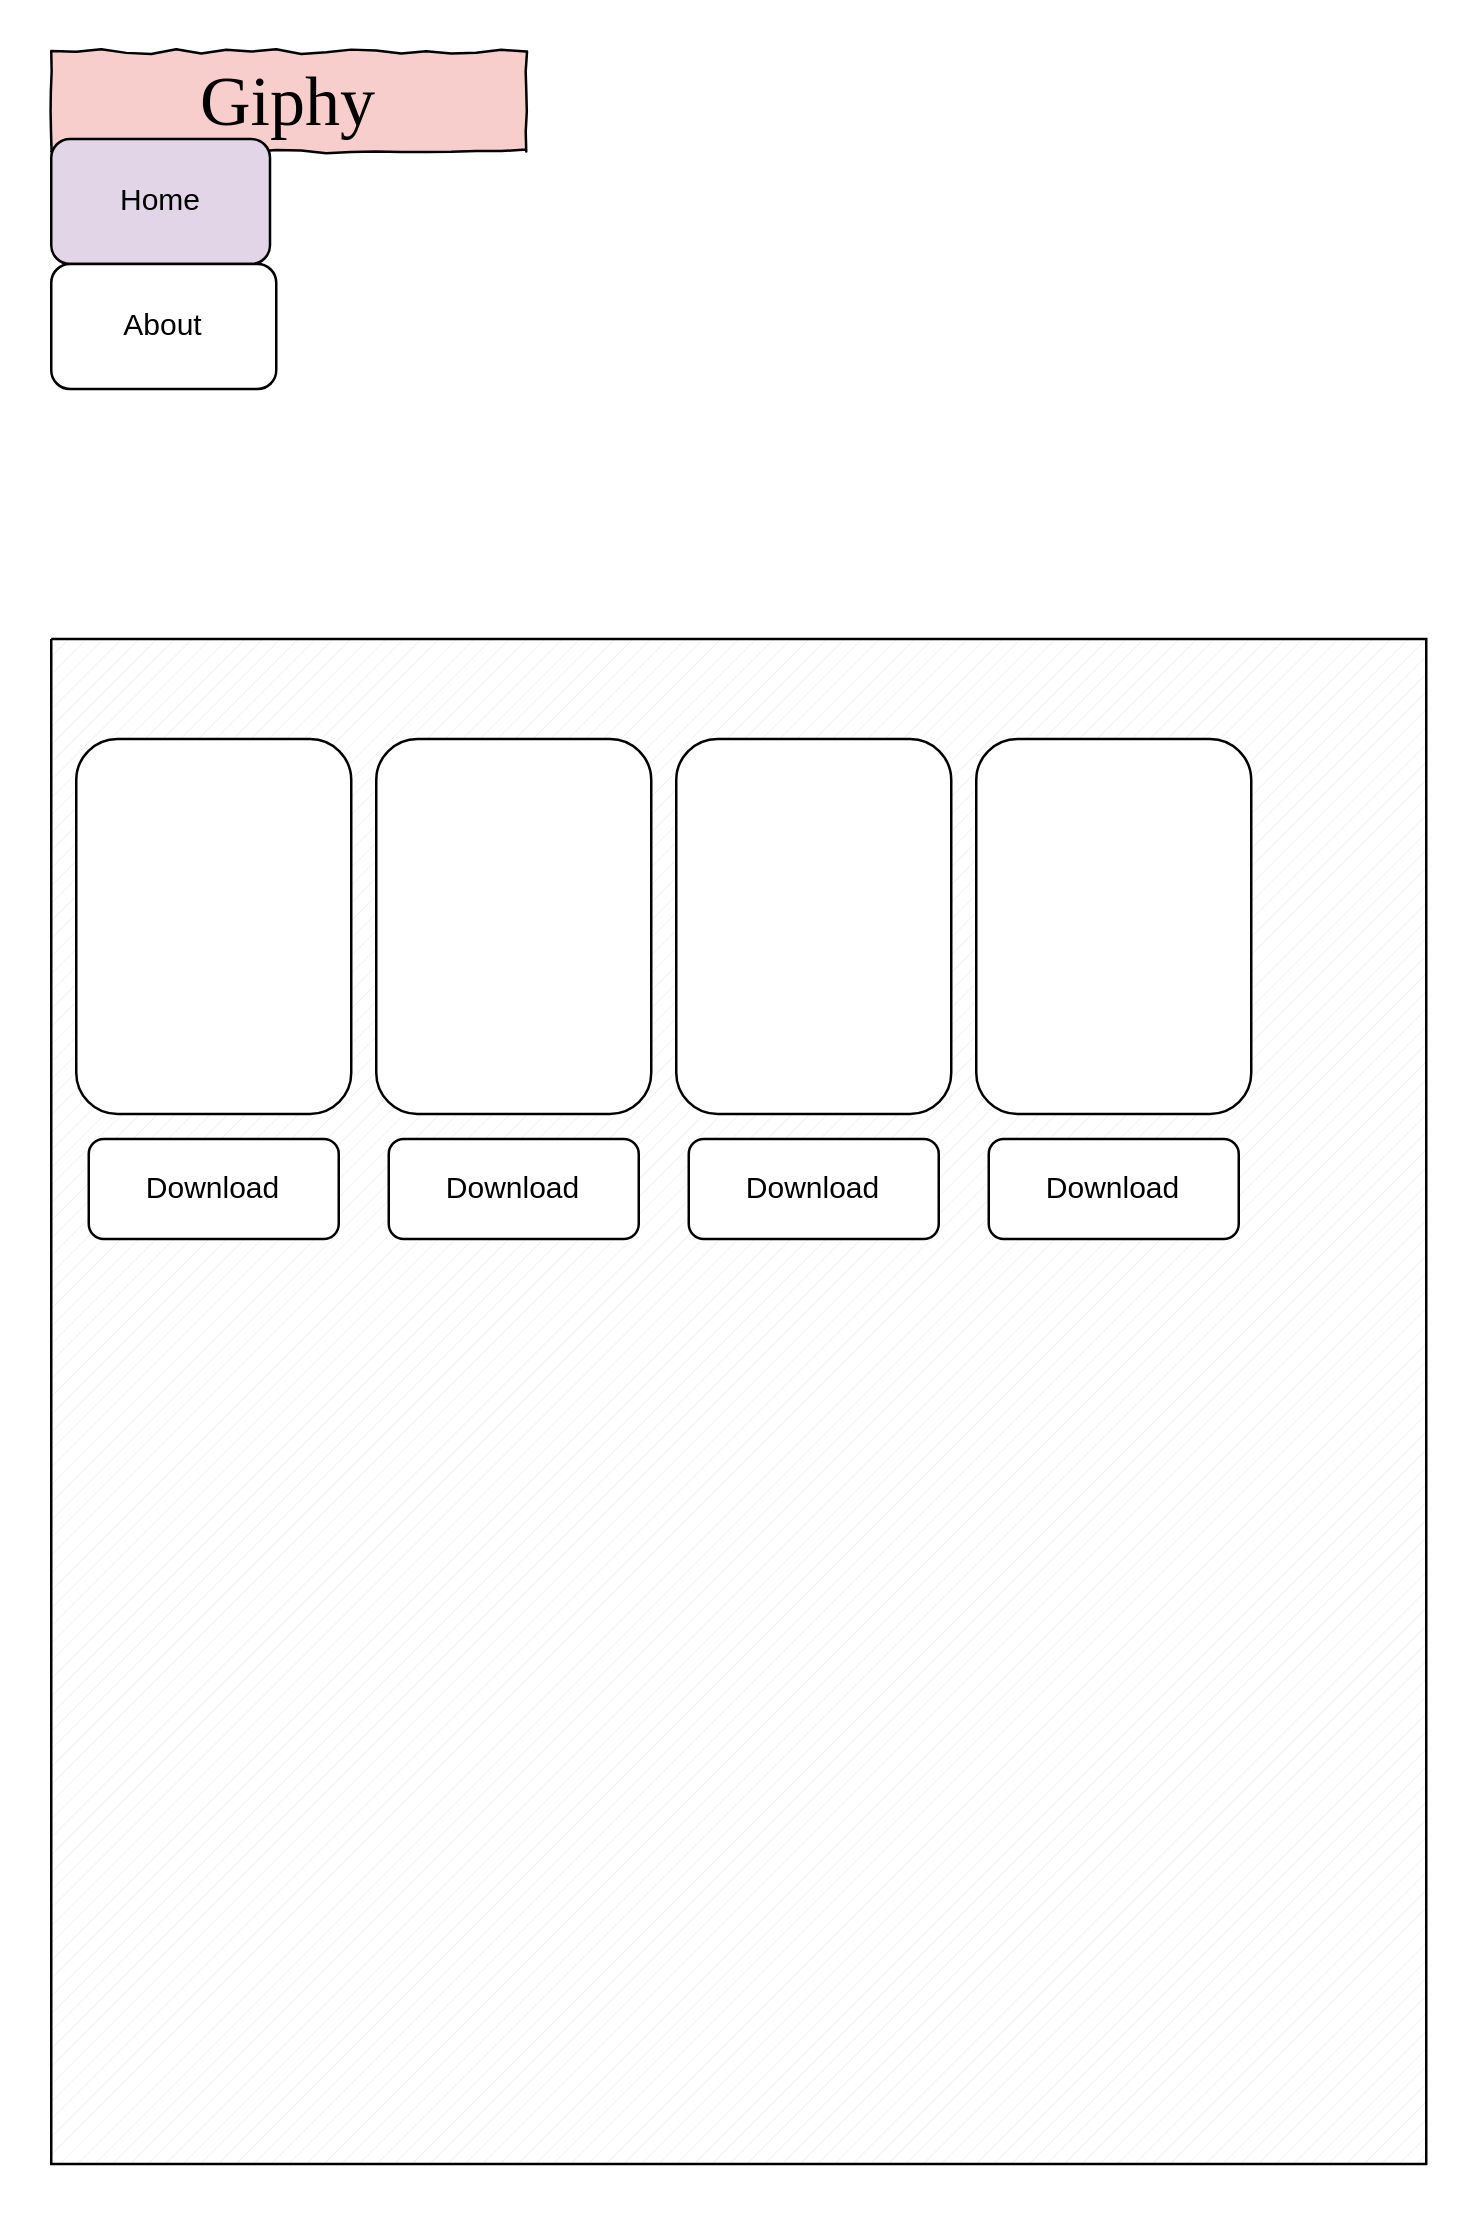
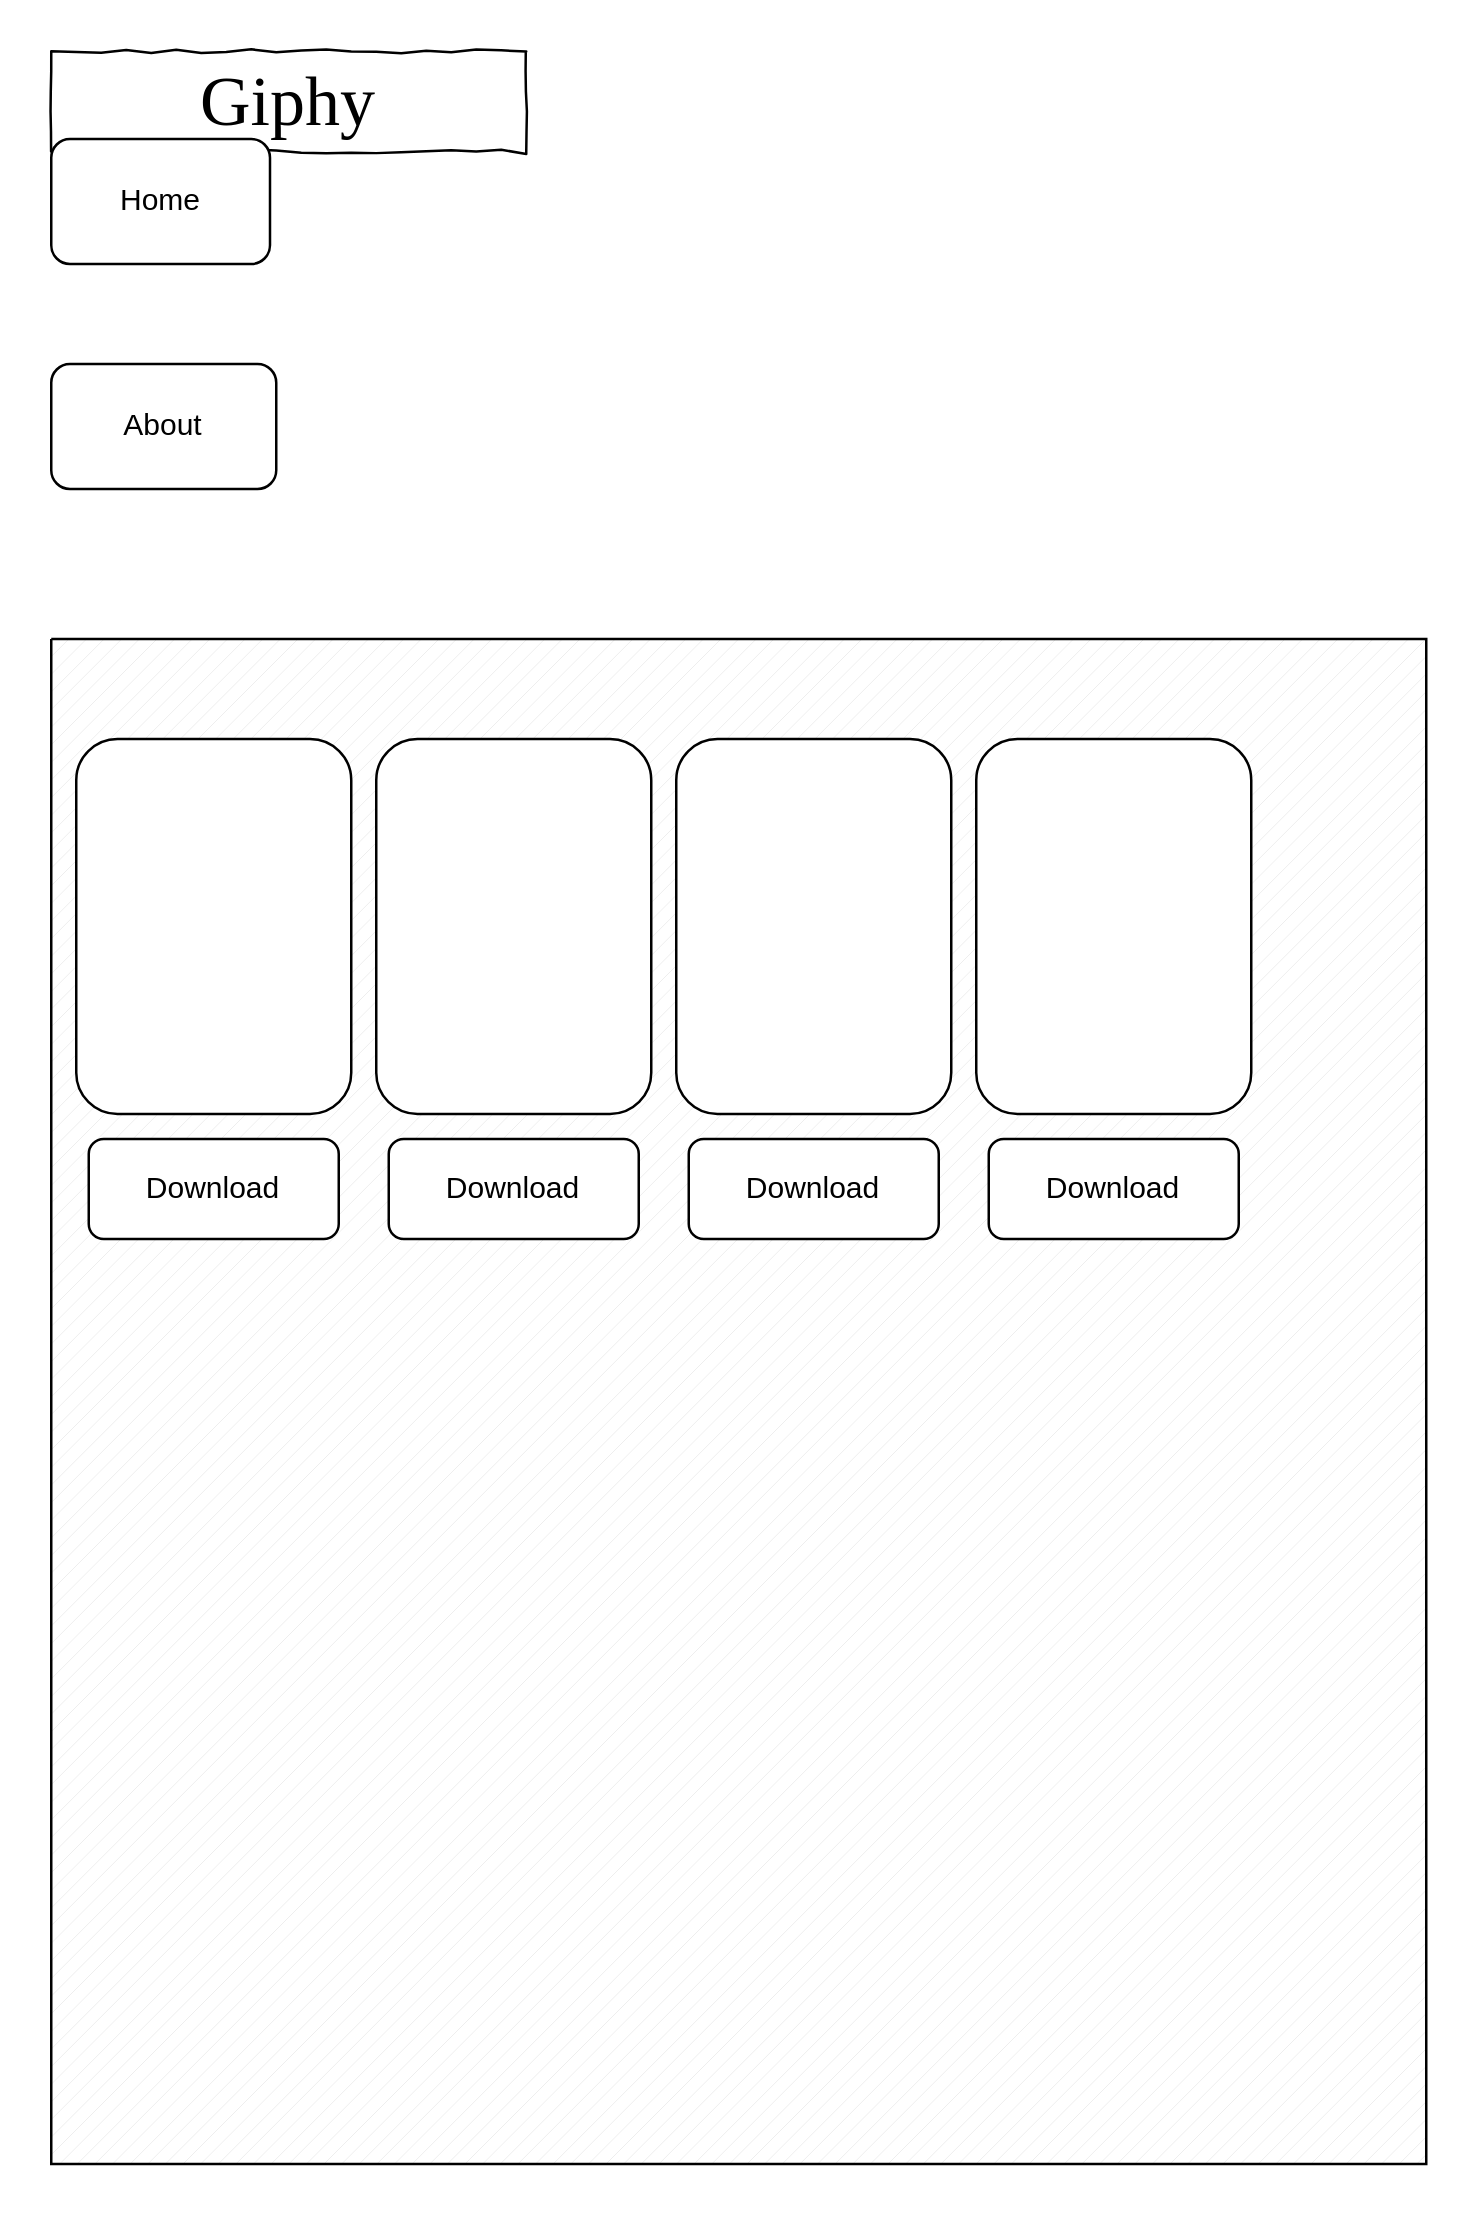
node "Giphy": fillcolor #f8cecc -> #ffffff
node "Home": fillcolor #e1d5e7 -> #ffffff
node "About": moved (164, 326) -> (164, 426)
